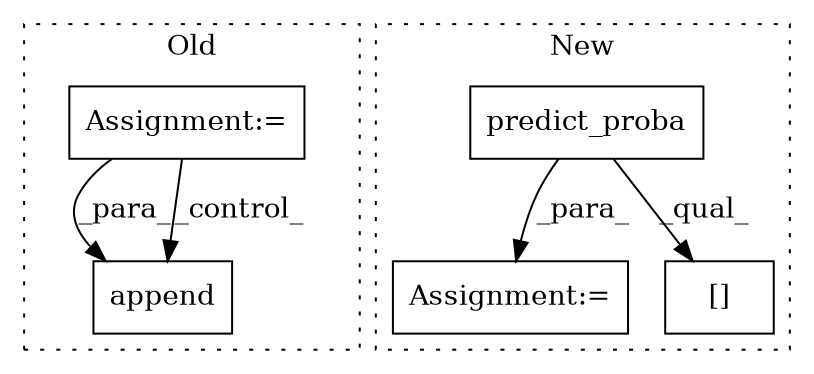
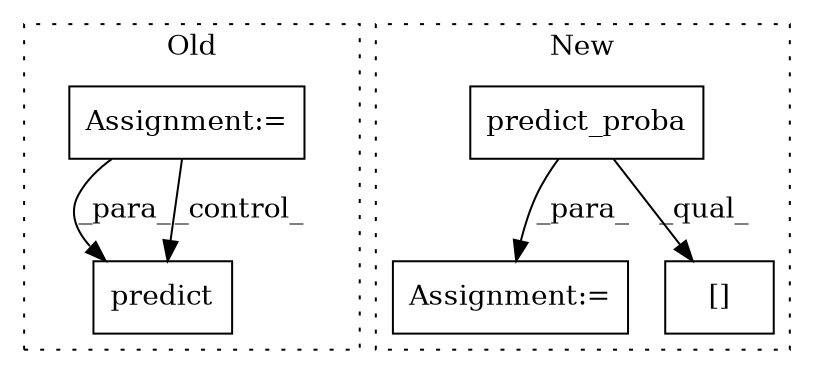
node "append": label "append" -> "predict"
